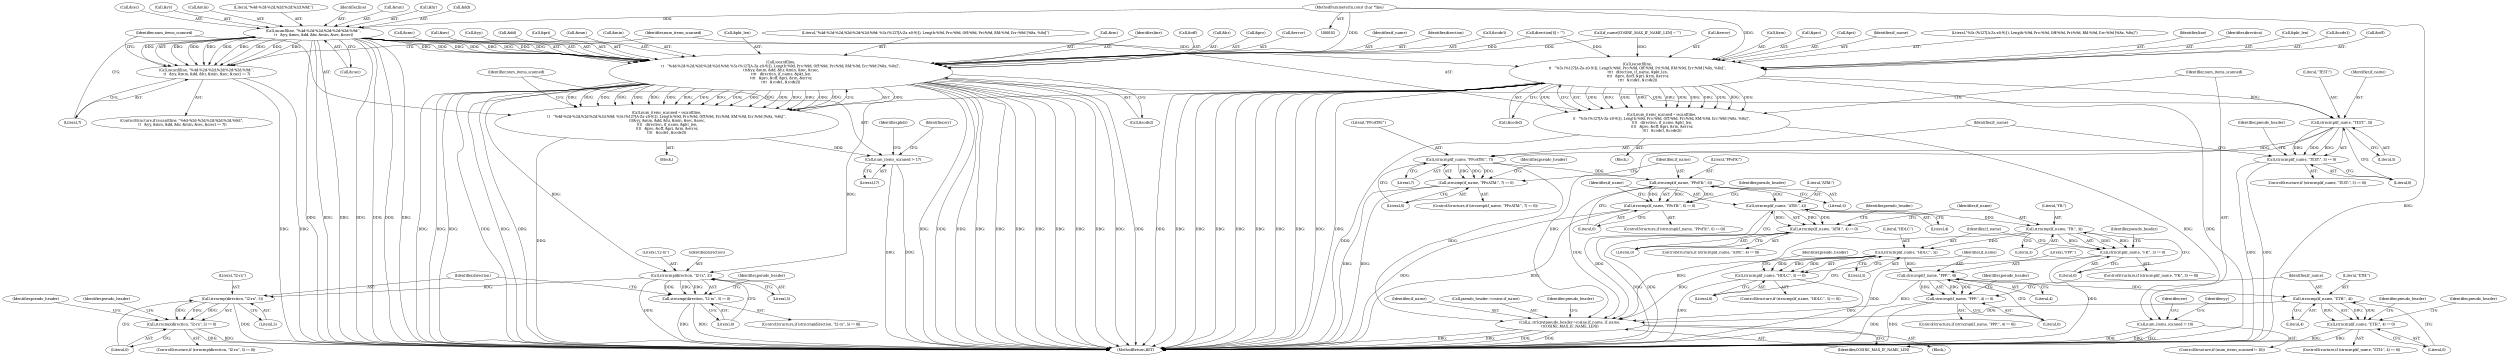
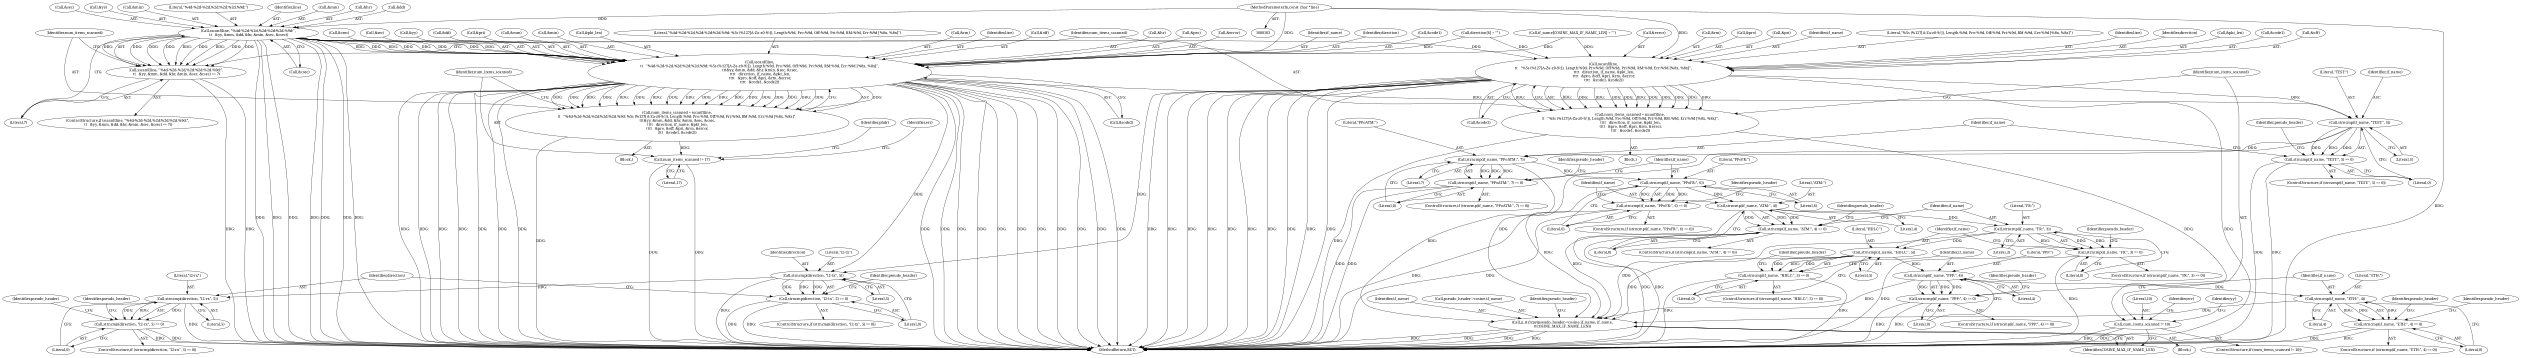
edge "(Literal,17)" -> "(Call,num_items_scanned != 17)": label "AST: " -> "CFG: "
node "(Literal,10)": added
